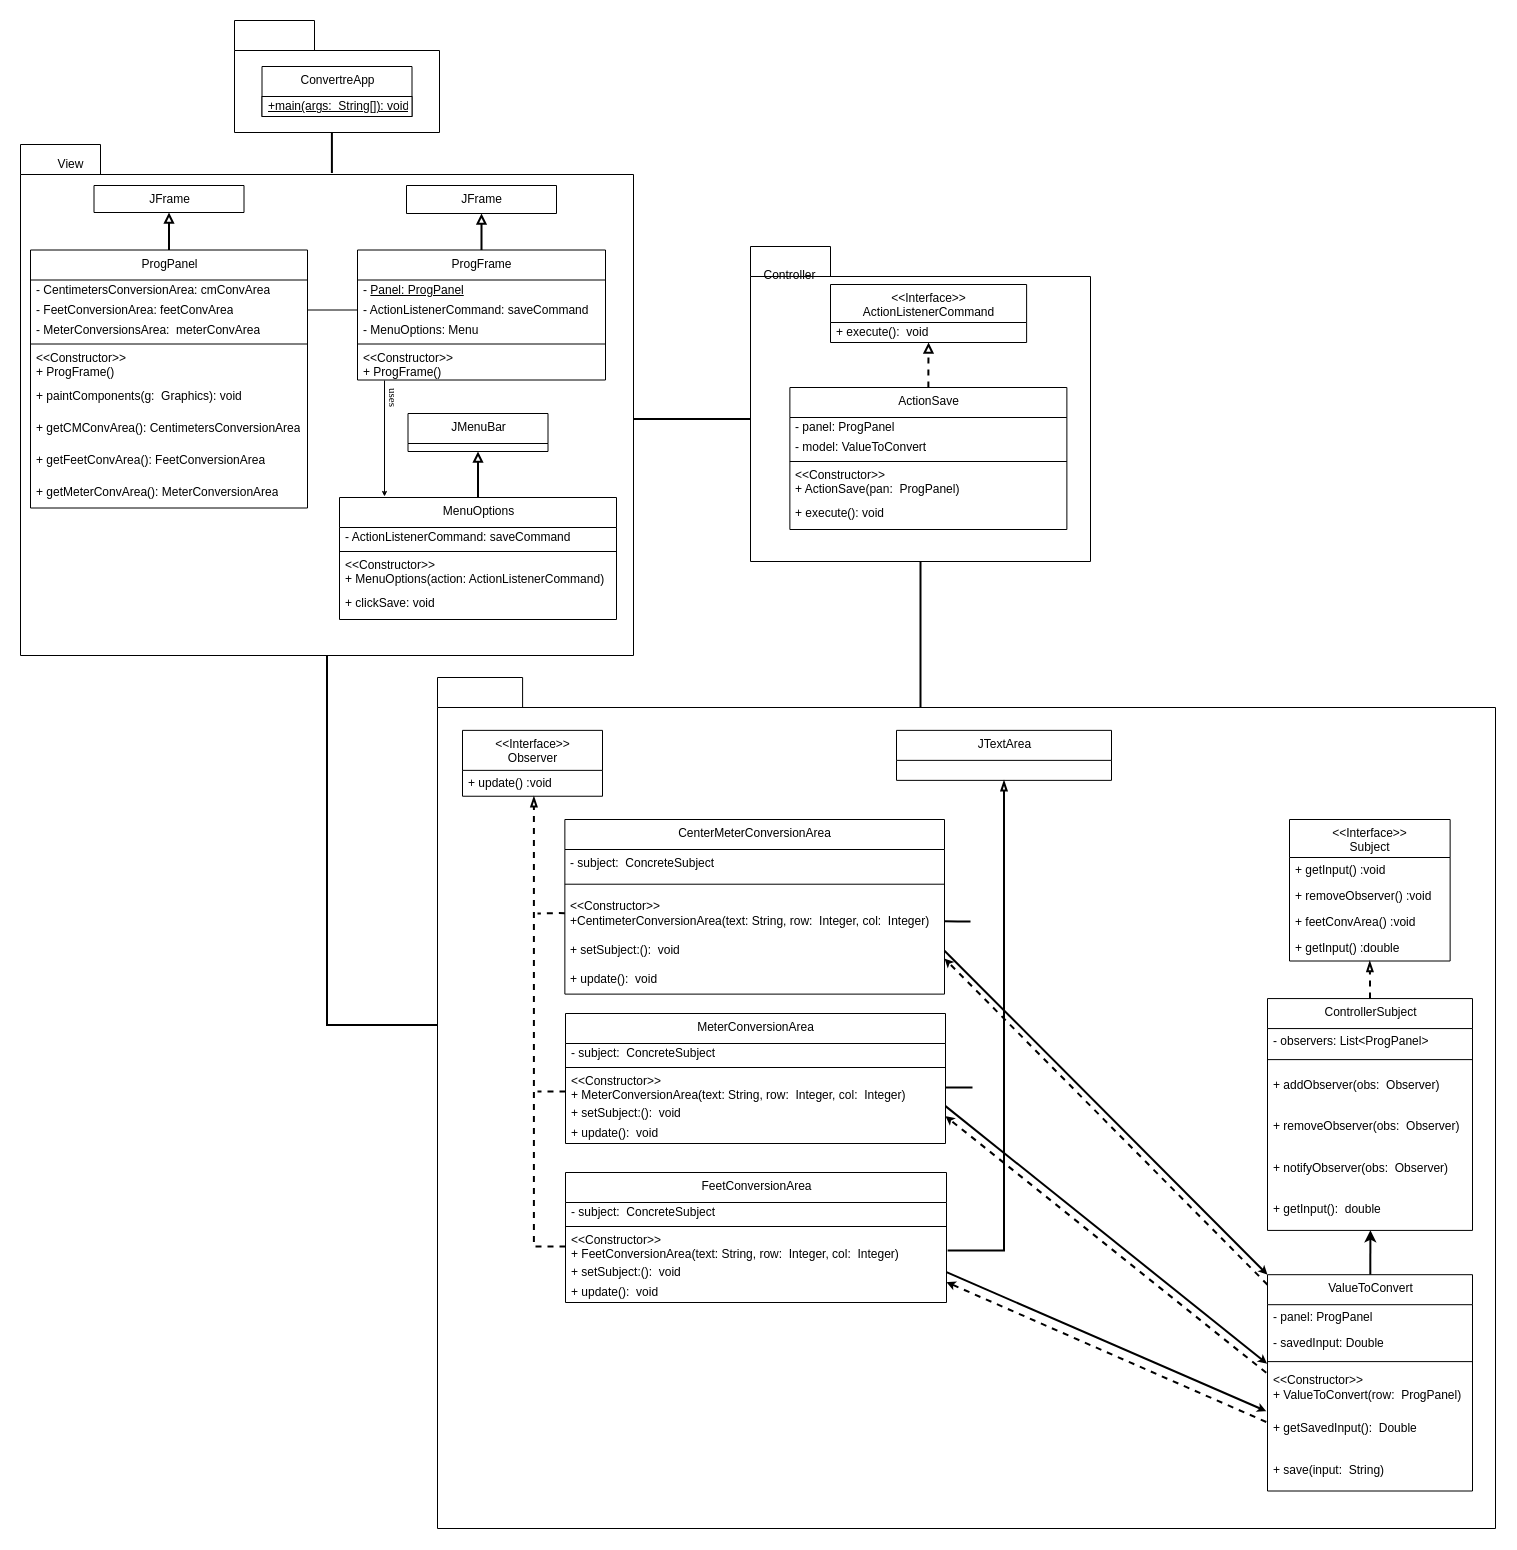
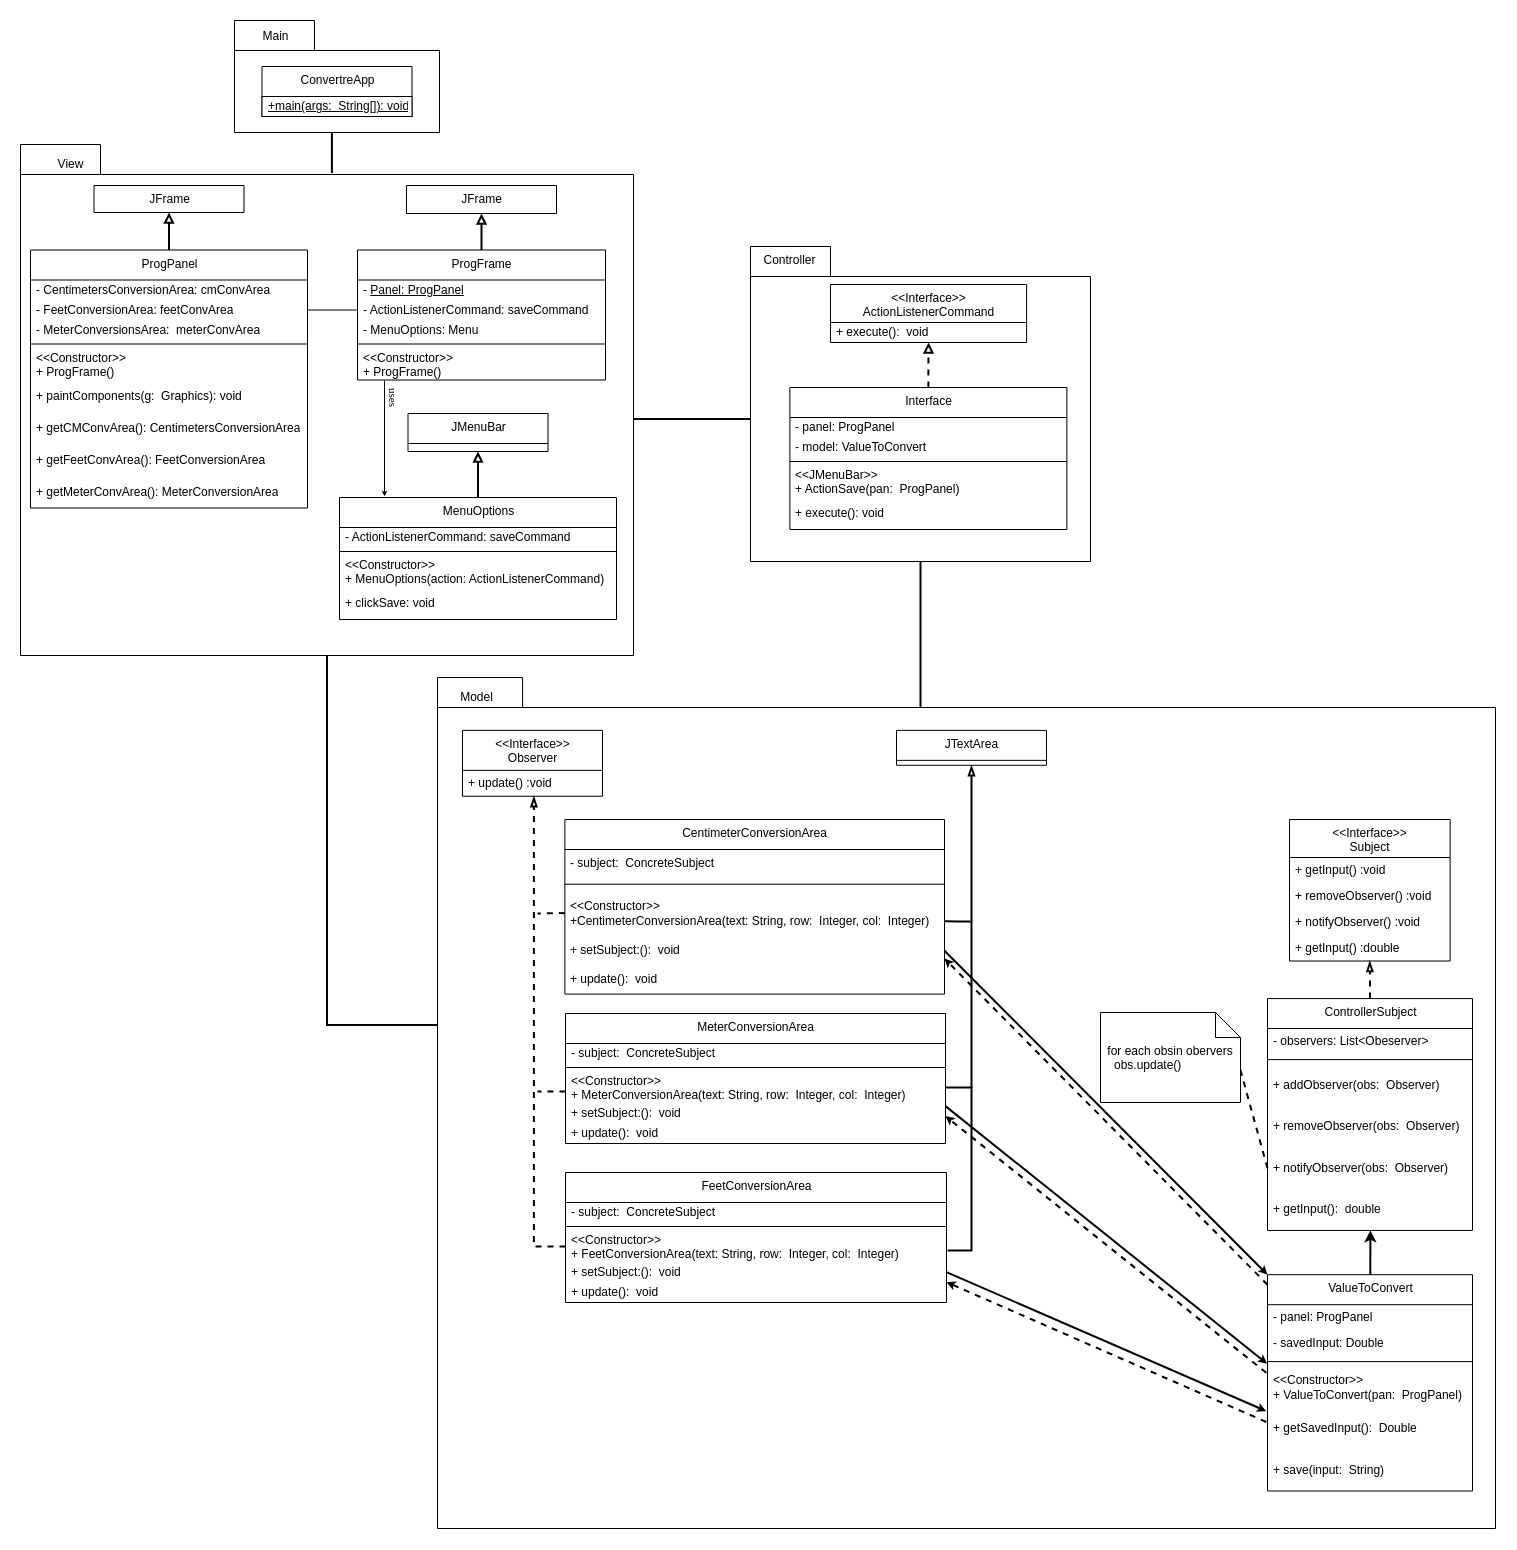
node "Main": added
node "Controller": moved (789, 276) -> (789, 261)
node "ActionSave": label "ActionSave" -> "Interface"
node "<<Constructor>> + ActionSave(pan: ProgPanel)": label "<<Constructor>> + ActionSave(pan: ProgPanel)" -> "<<JMenuBar>> + ActionSave(pan: ProgPanel)"
node "Model": added
node "JTextArea": size 215x50 -> 150x35
node "CenterMeterConversionArea": label "CenterMeterConversionArea" -> "CentimeterConversionArea"
node "+ feetConvArea() :void": label "+ feetConvArea() :void" -> "+ notifyObserver() :void"
node "- observers: List<ProgPanel>": label "- observers: List<ProgPanel>" -> "- observers: List<Obeserver>"
node "for each obsin obervers obs.update()": added
edge "for each obsin obervers obs.update()" -- "+ notifyObserver(obs: Observer)": added
node "<<Constructor>> + ValueToConvert(row: ProgPanel)": label "<<Constructor>> + ValueToConvert(row: ProgPanel)" -> "<<Constructor>> + ValueToConvert(pan: ProgPanel)"
